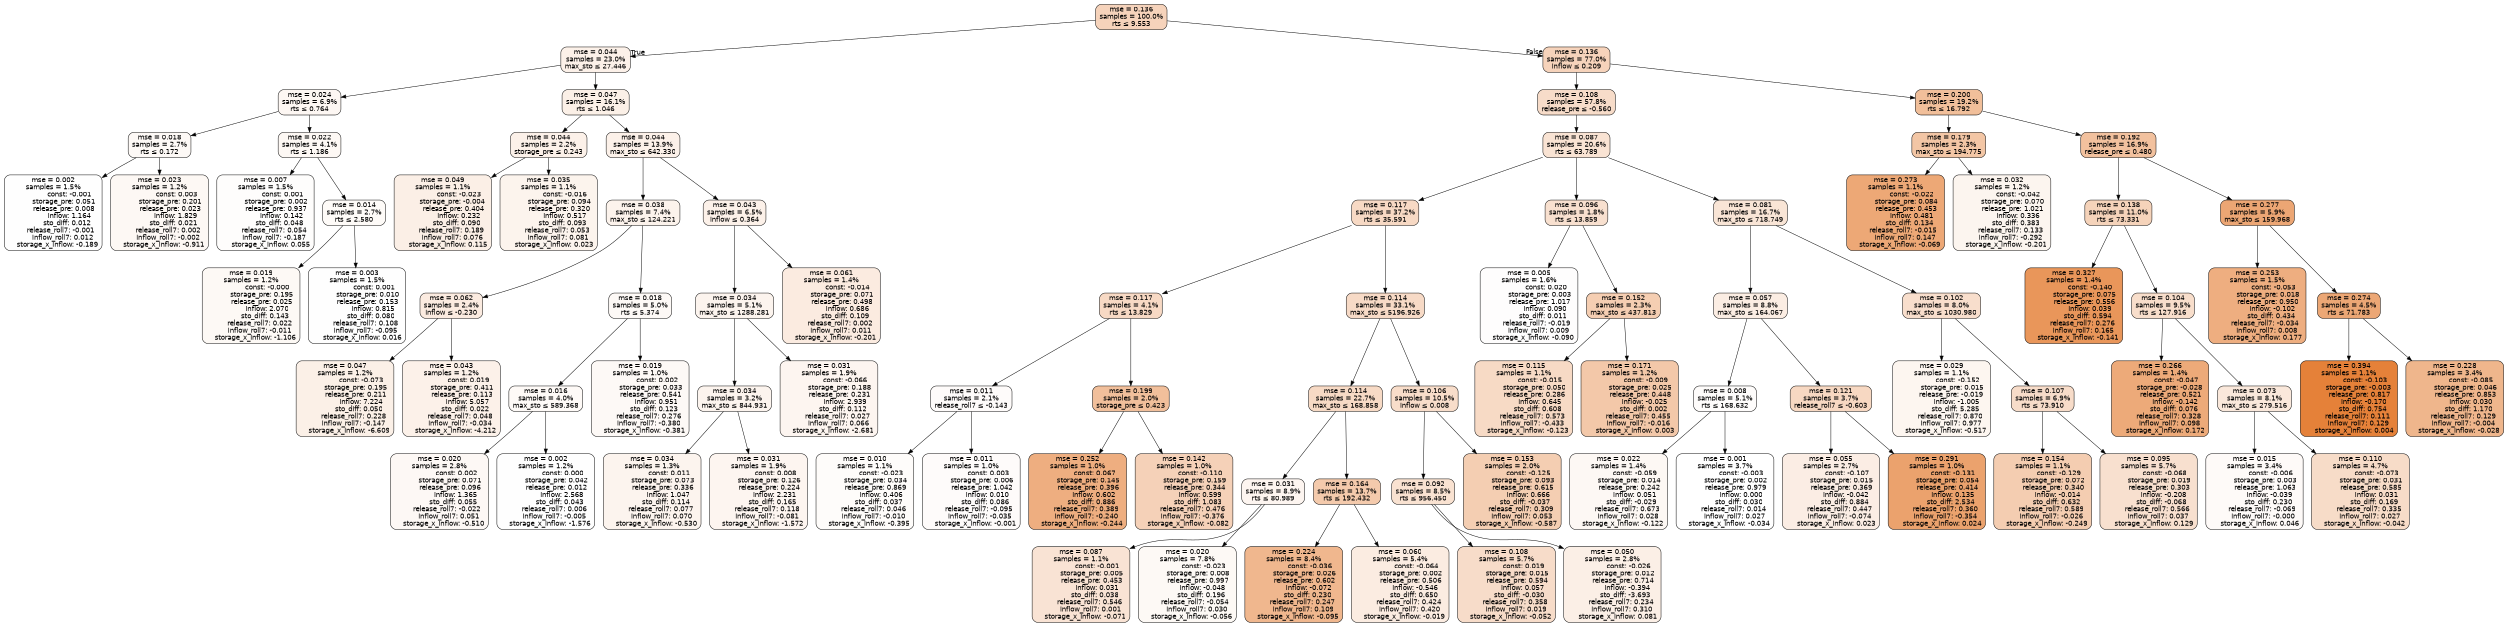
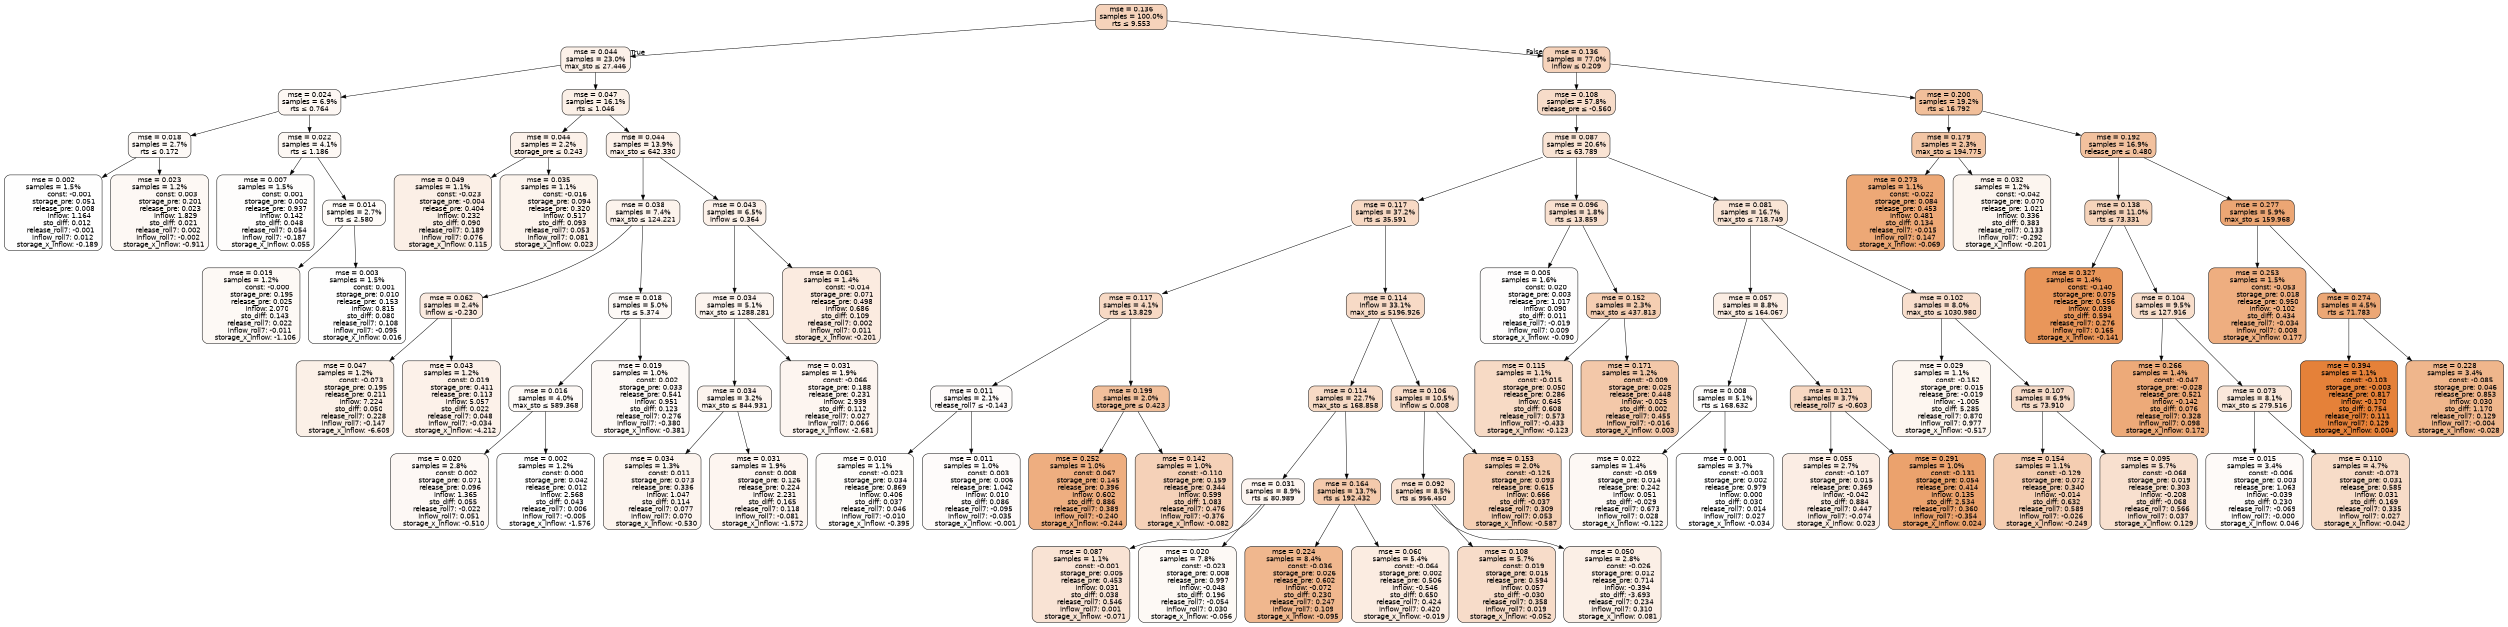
node "mse = 0.114 samples = 33.1% max_sto ≤ 5196.926": label "mse = 0.114 samples = 33.1% max_sto ≤ 5196.926" -> "mse = 0.114 inflow = 33.1% max_sto ≤ 5196.926"
